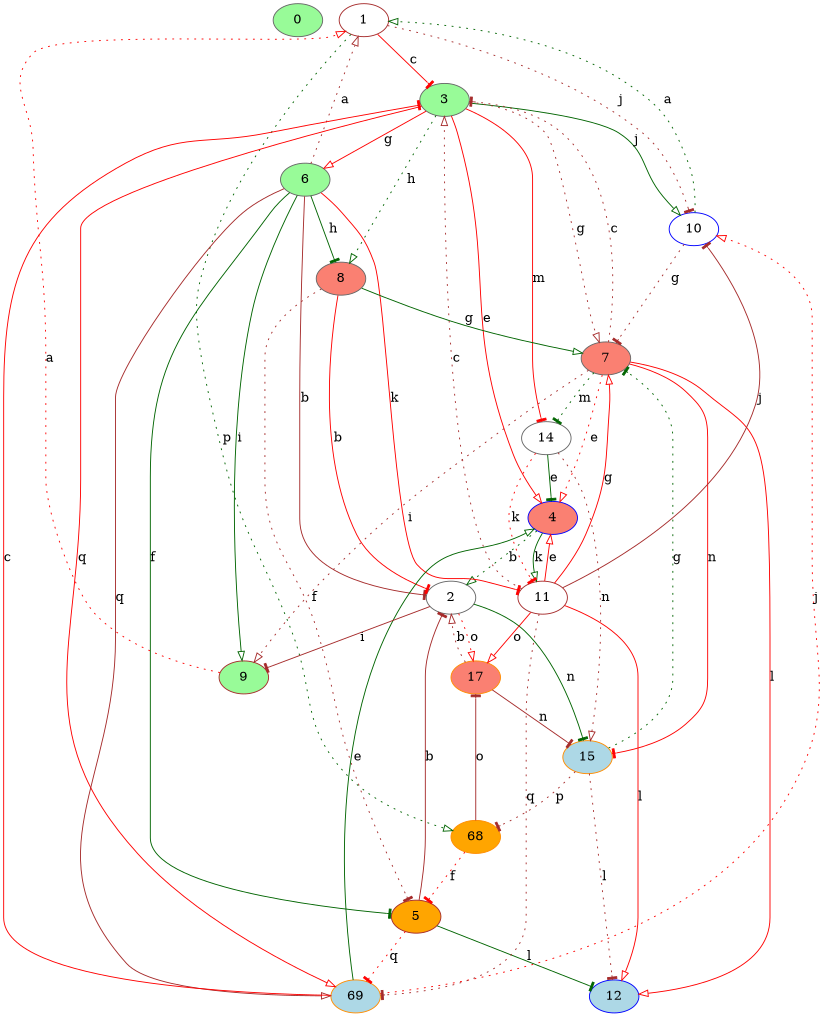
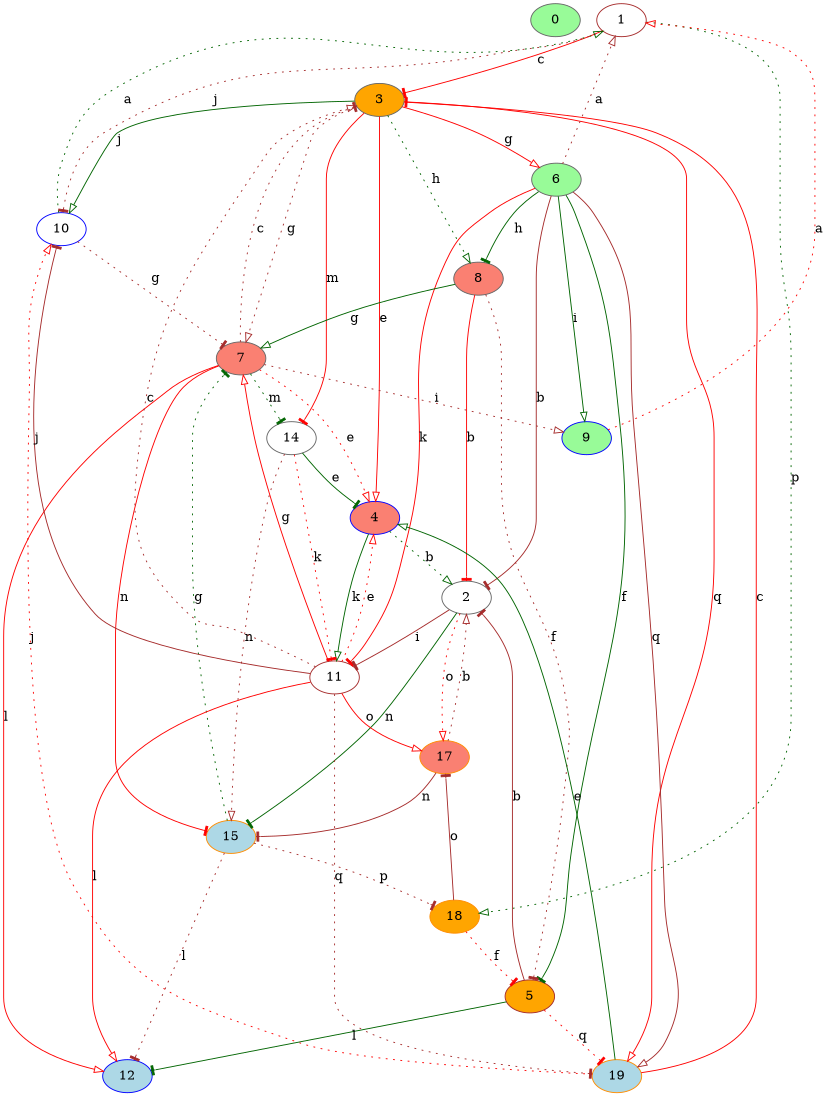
node "3": fillcolor palegreen -> orange
edge "11" -> "4": style solid -> dotted
edge "2" -> "9": now "2" -> "11"
node "9": color brown -> blue
node "68": label "68" -> "18"
node "69": label "69" -> "19"
